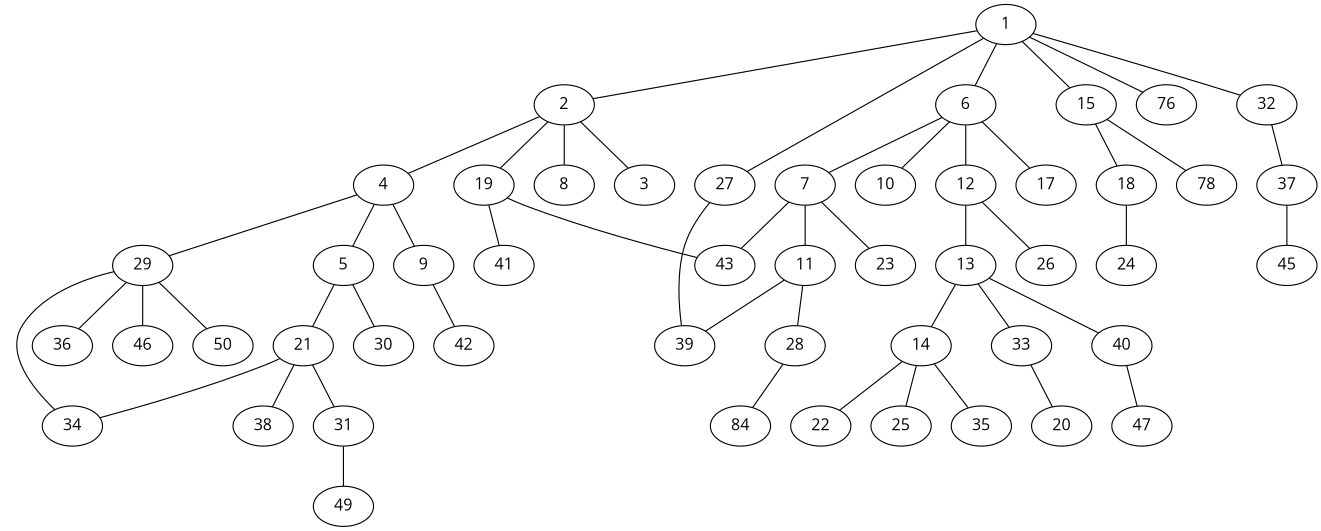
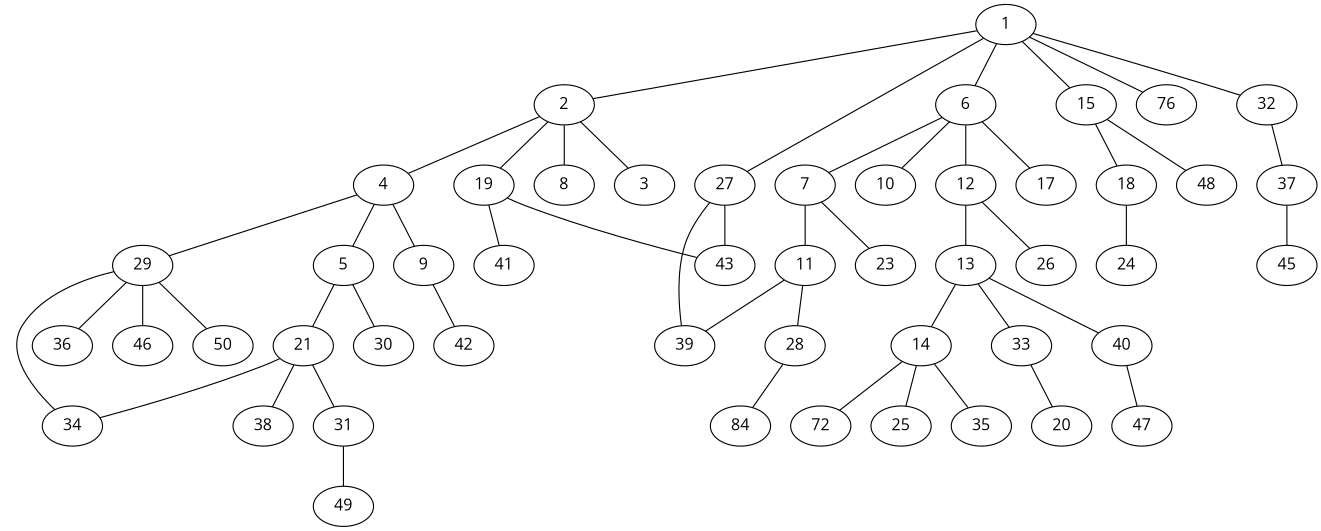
node "78": label "78" -> "48"
edge "7" -- "43": now "27" -- "43"
node "22": label "22" -> "72"
